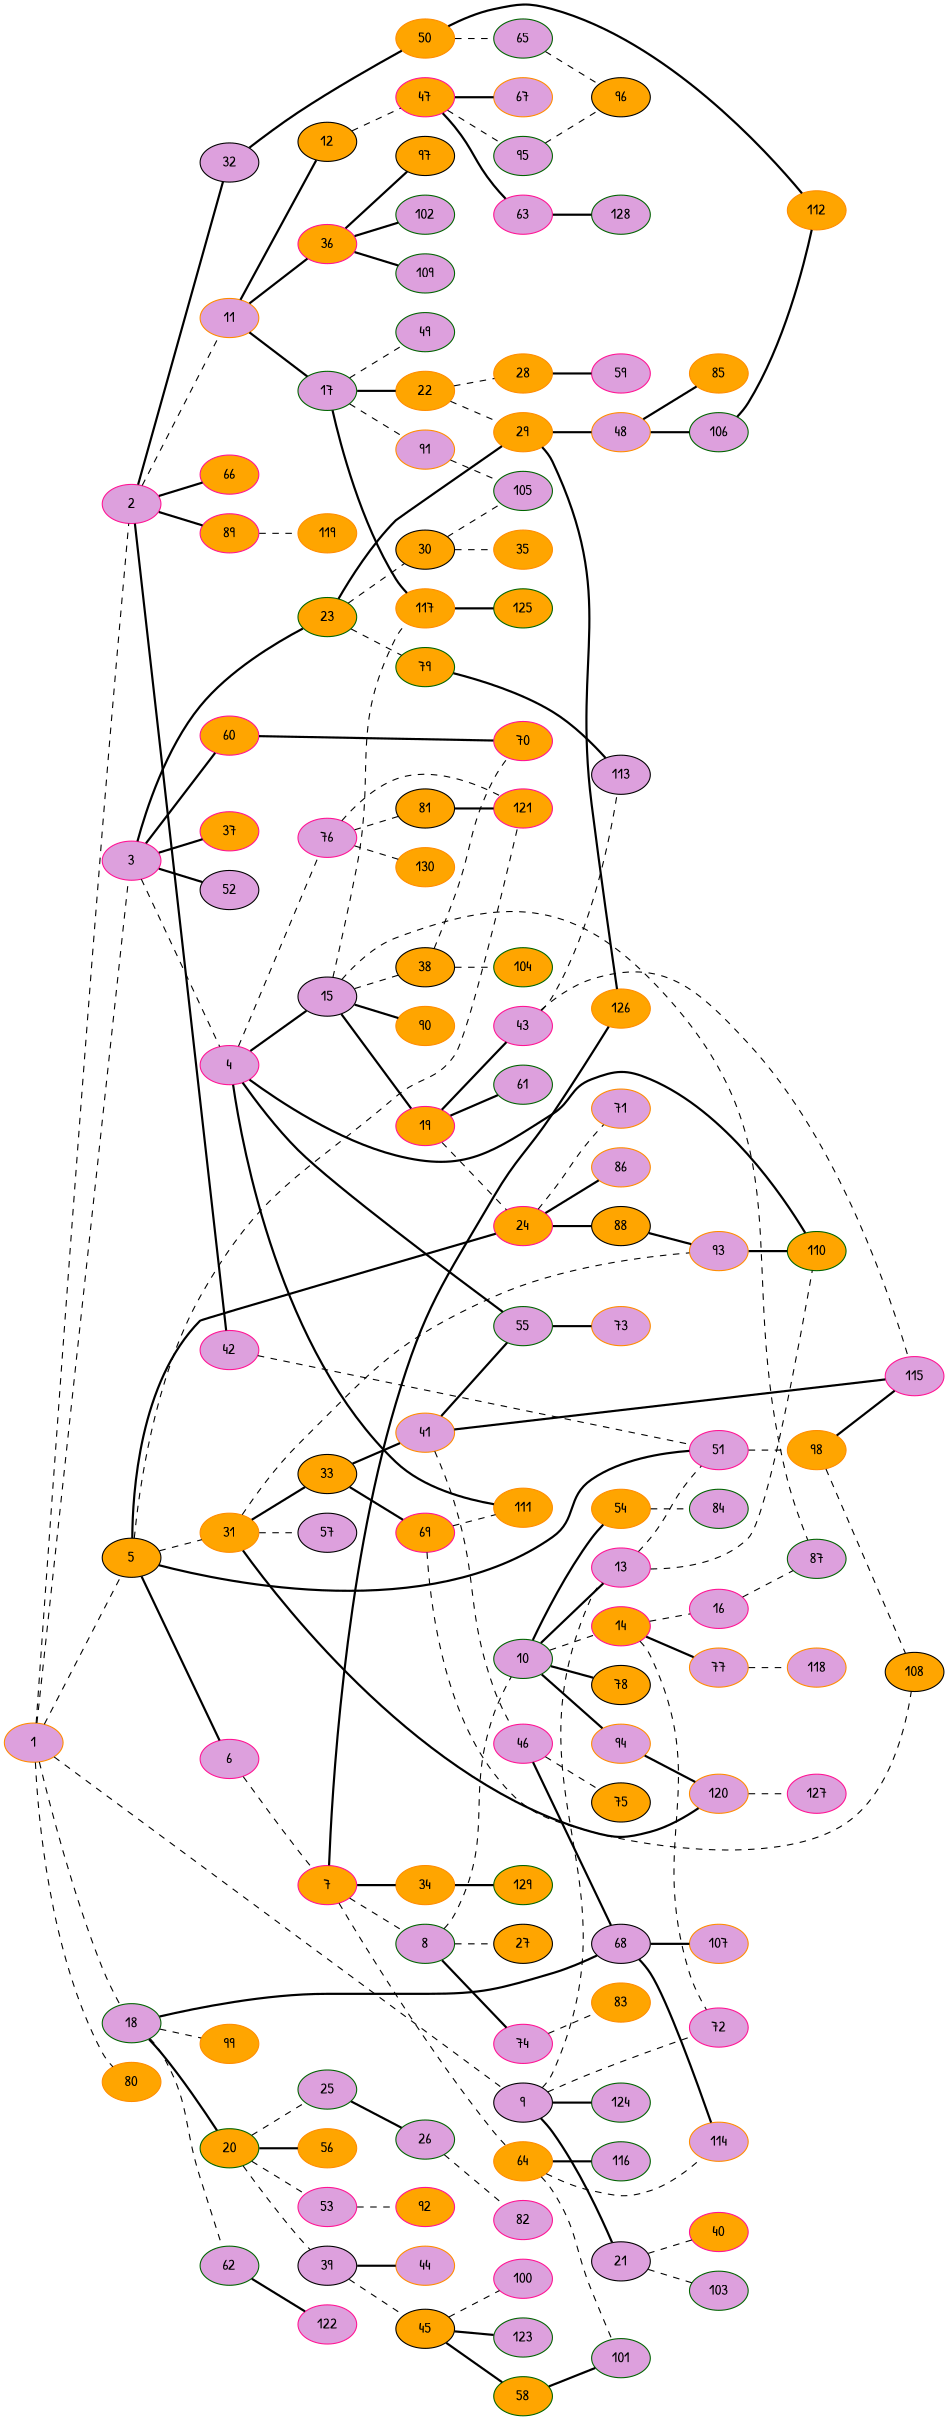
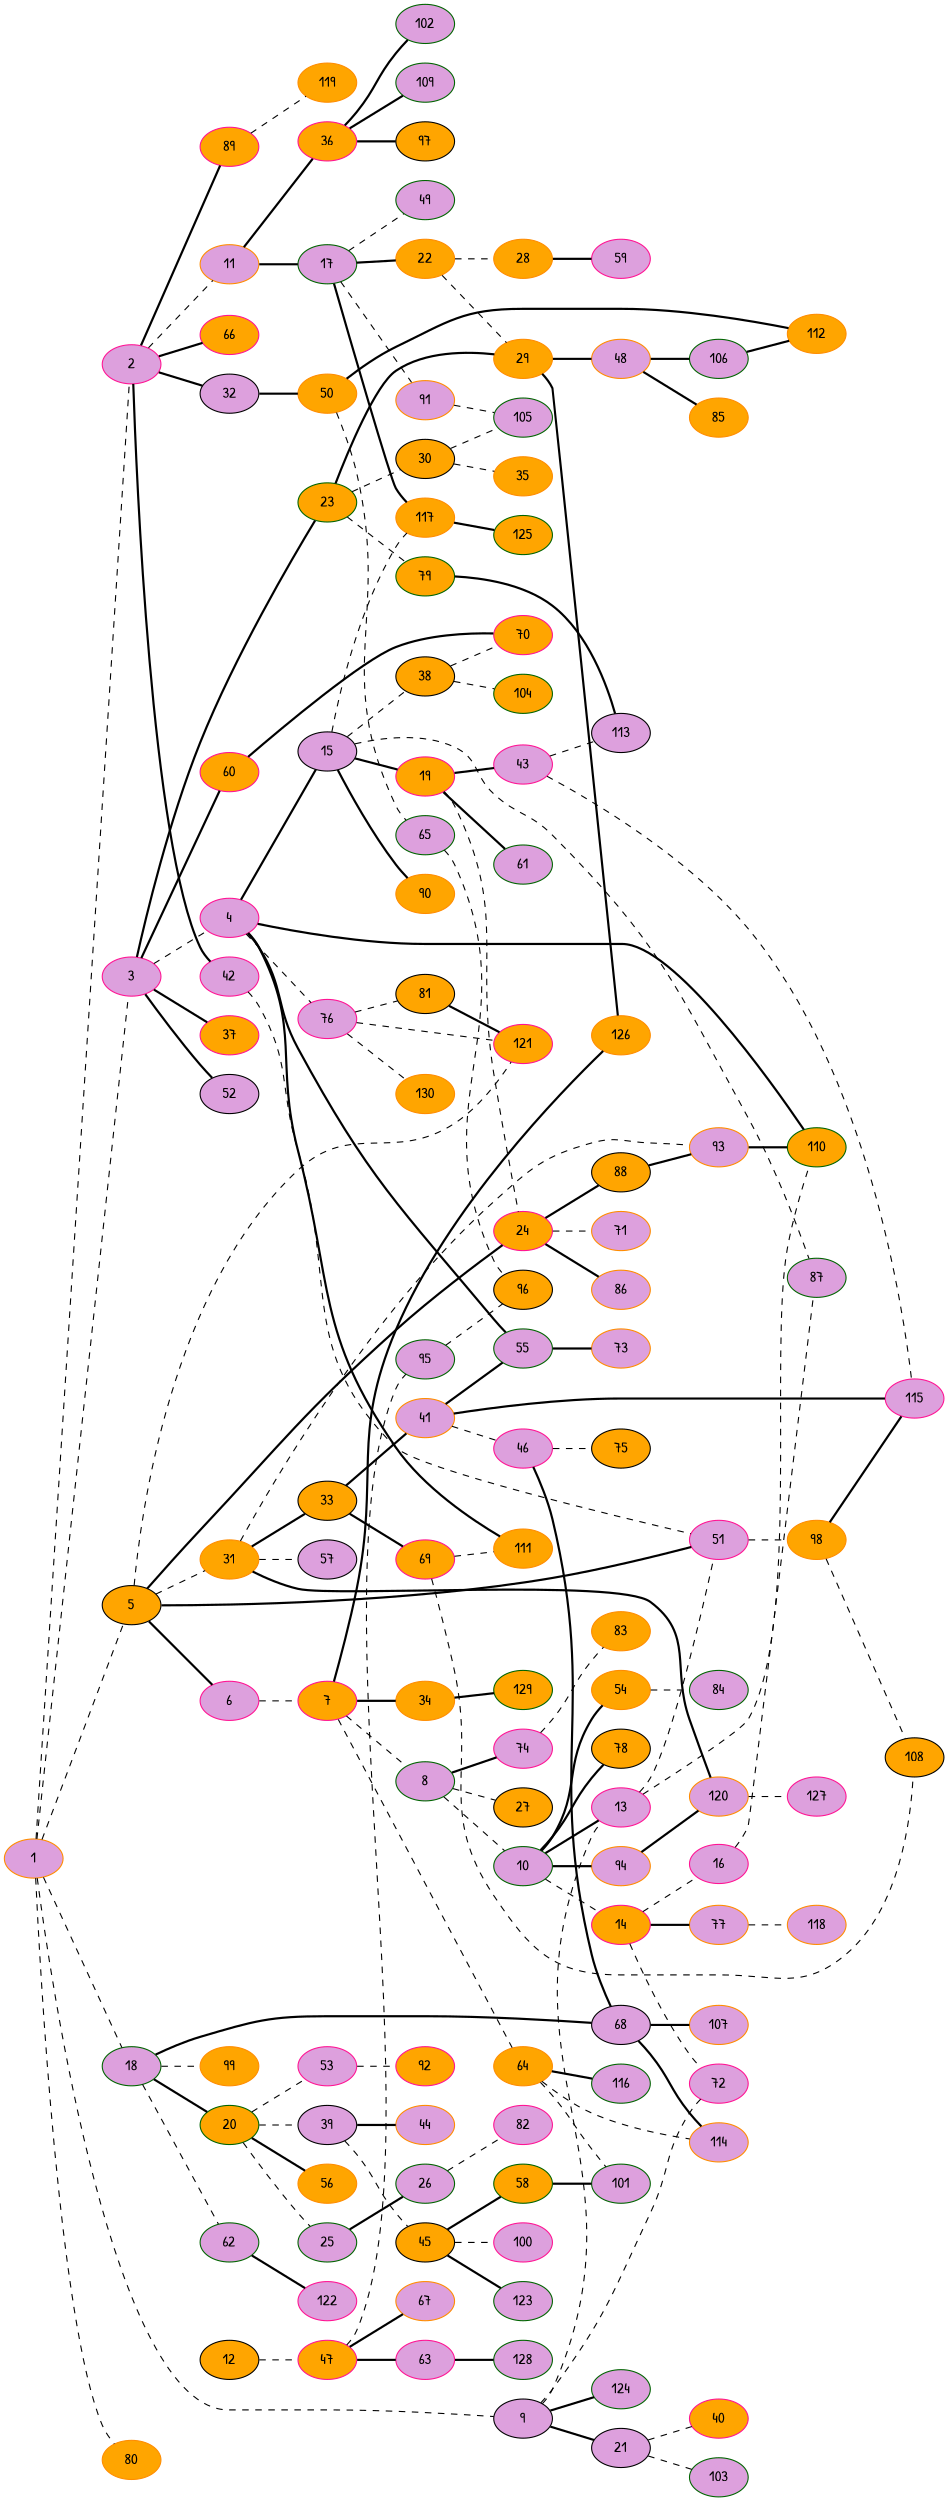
edge "12" -- "11": removed
